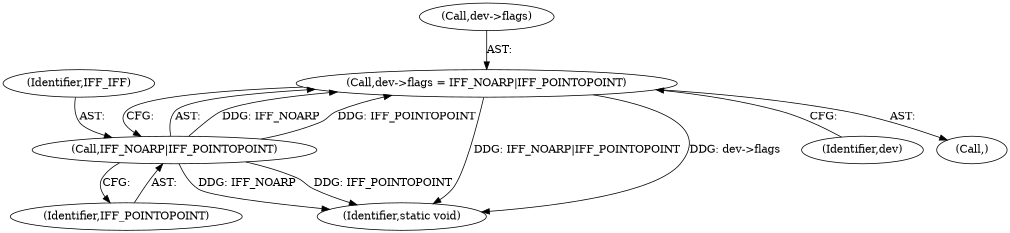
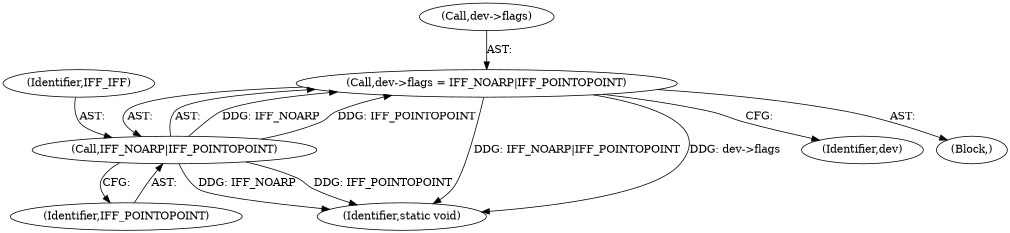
edge "(Identifier,dev)" -> "(Call,dev->flags = IFF_NOARP|IFF_POINTOPOINT)": reversed
edge "(Call,dev->flags = IFF_NOARP|IFF_POINTOPOINT)" -> "(Call,IFF_NOARP|IFF_POINTOPOINT)": label "CFG: " -> "AST: "
node "(Call,)": label "(Call,)" -> "(Block,)"
